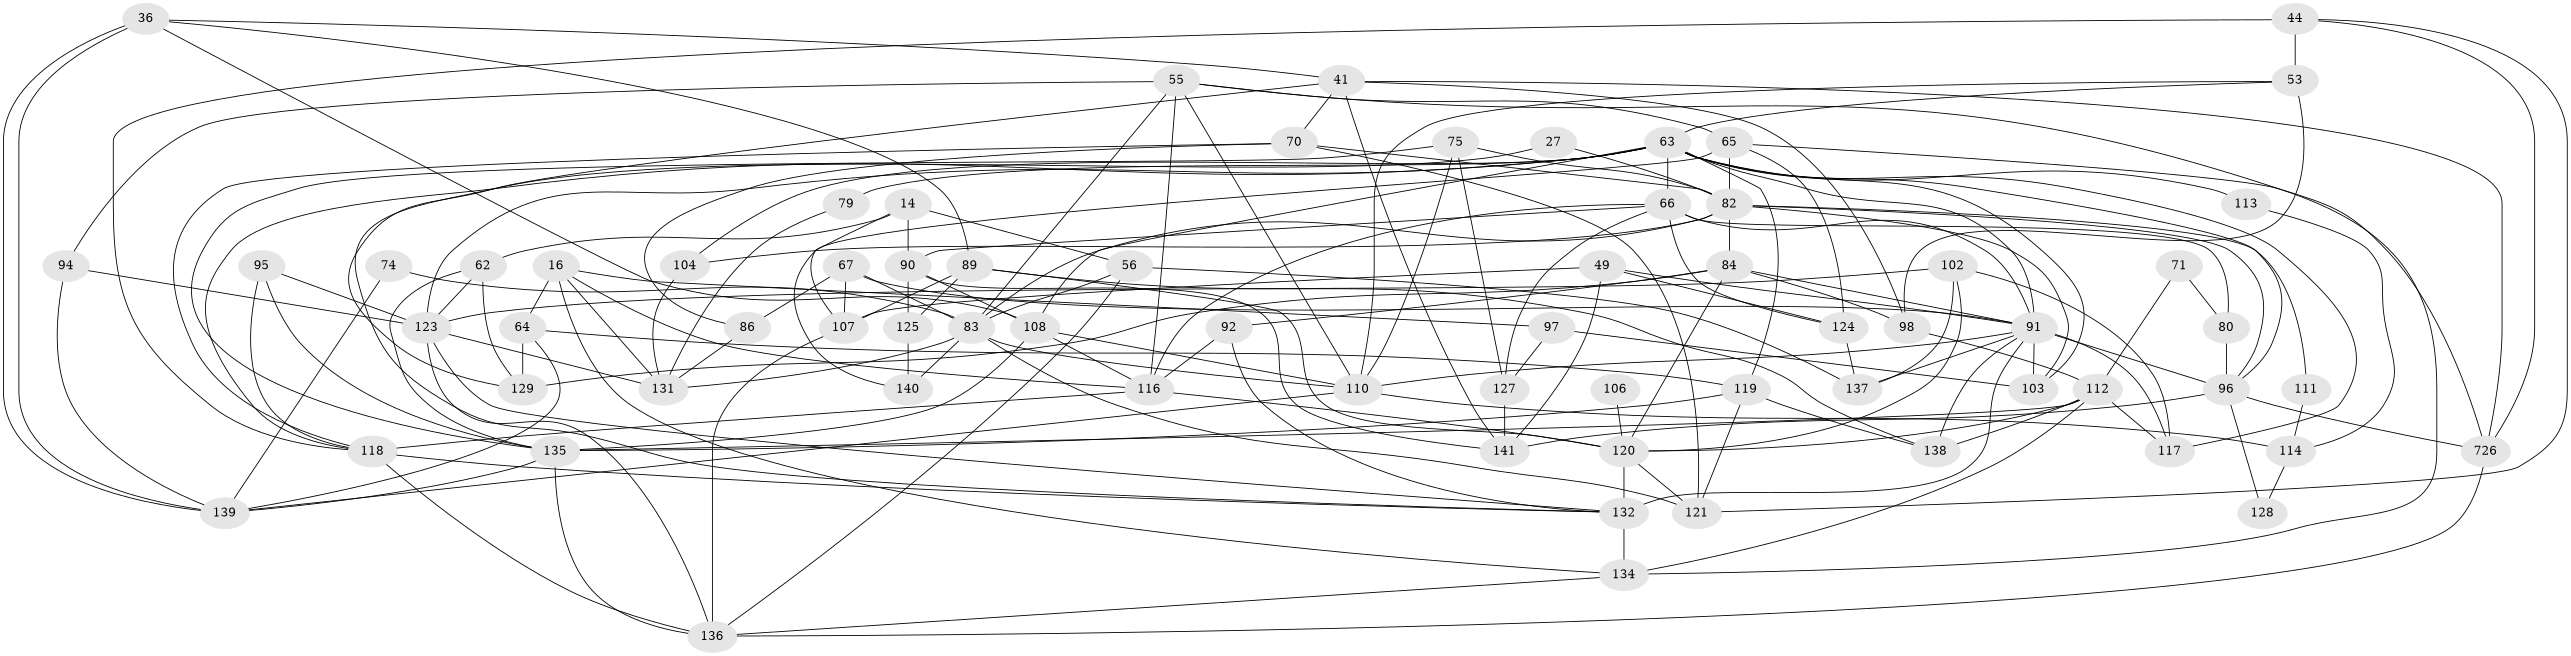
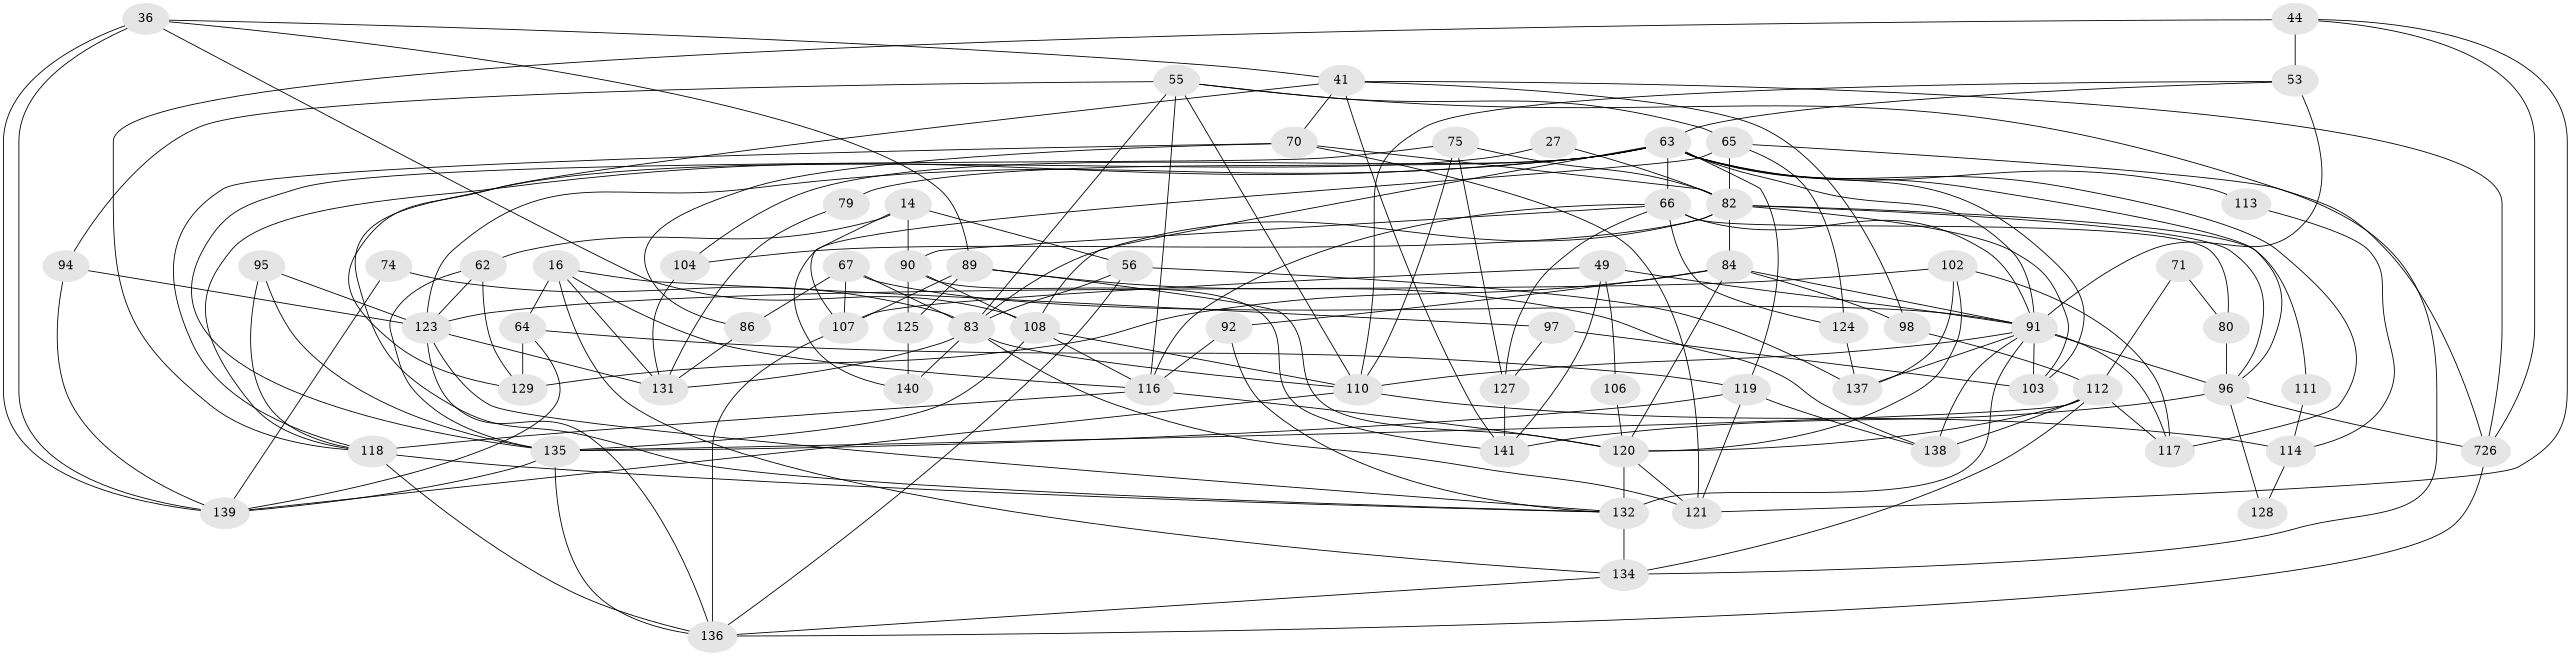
edge "53" -- "98": now "53" -- "91"
edge "49" -- "124": now "49" -- "106"
